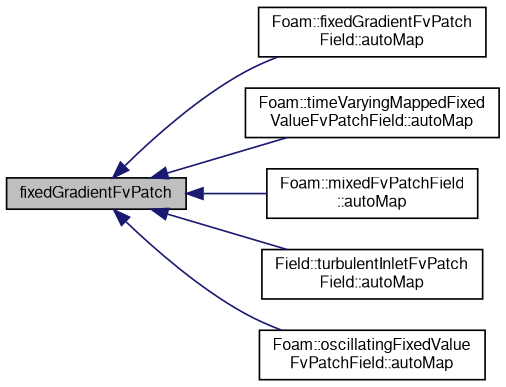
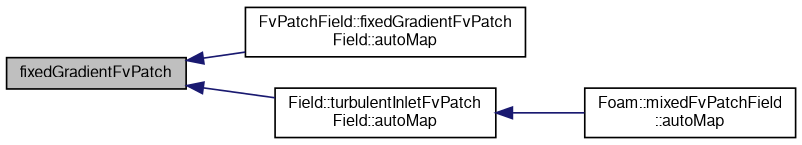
node "Foam::fixedGradientFvPatch Field::autoMap": label "Foam::fixedGradientFvPatch Field::autoMap" -> "FvPatchField::fixedGradientFvPatch Field::autoMap"
node "Foam::timeVaryingMappedFixed ValueFvPatchField::autoMap": removed
edge "Foam::mixedFvPatchField ::autoMap" -> "fixedGradientFvPatch": now "Foam::mixedFvPatchField ::autoMap" -> "Field::turbulentInletFvPatch Field::autoMap"
node "Foam::oscillatingFixedValue FvPatchField::autoMap": removed
